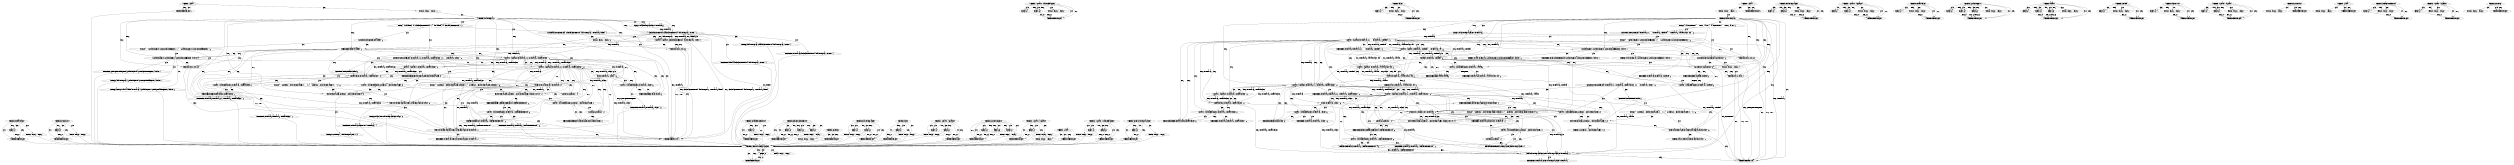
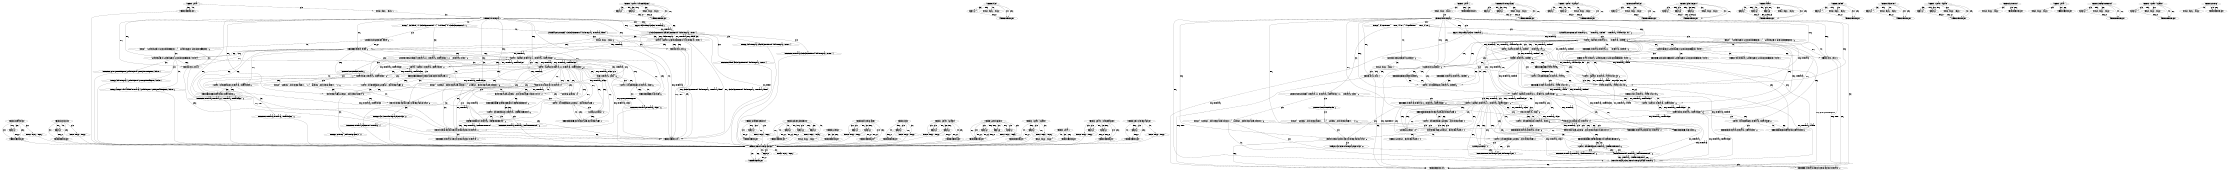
edge "(CONTROL_STRUCTURE,IF,if (deleted))" -> "(IDENTIFIER,deleted,if (deleted))": label "AST: " -> "DDG: p2"
edge "(CONTROL_STRUCTURE,IF,if (isContextLost()))" -> "(isContextLost,isContextLost())": removed, label "AST:"
edge "(IsDeleted,vertex_array->IsDeleted())" -> "(<operator>.indirectFieldAccess,vertex_array->IsDeleted)": added, label "AST:"
edge "(FIELD_IDENTIFIER,Validate,Validate)" -> "(<operator>.indirectFieldAccess,vertex_array->Validate)": added, label "CFG:"
edge "(FIELD_IDENTIFIER,IsDeleted,IsDeleted)" -> "(<operator>.indirectFieldAccess,vertex_array->IsDeleted)": label "INVALID: " -> "CFG: "
